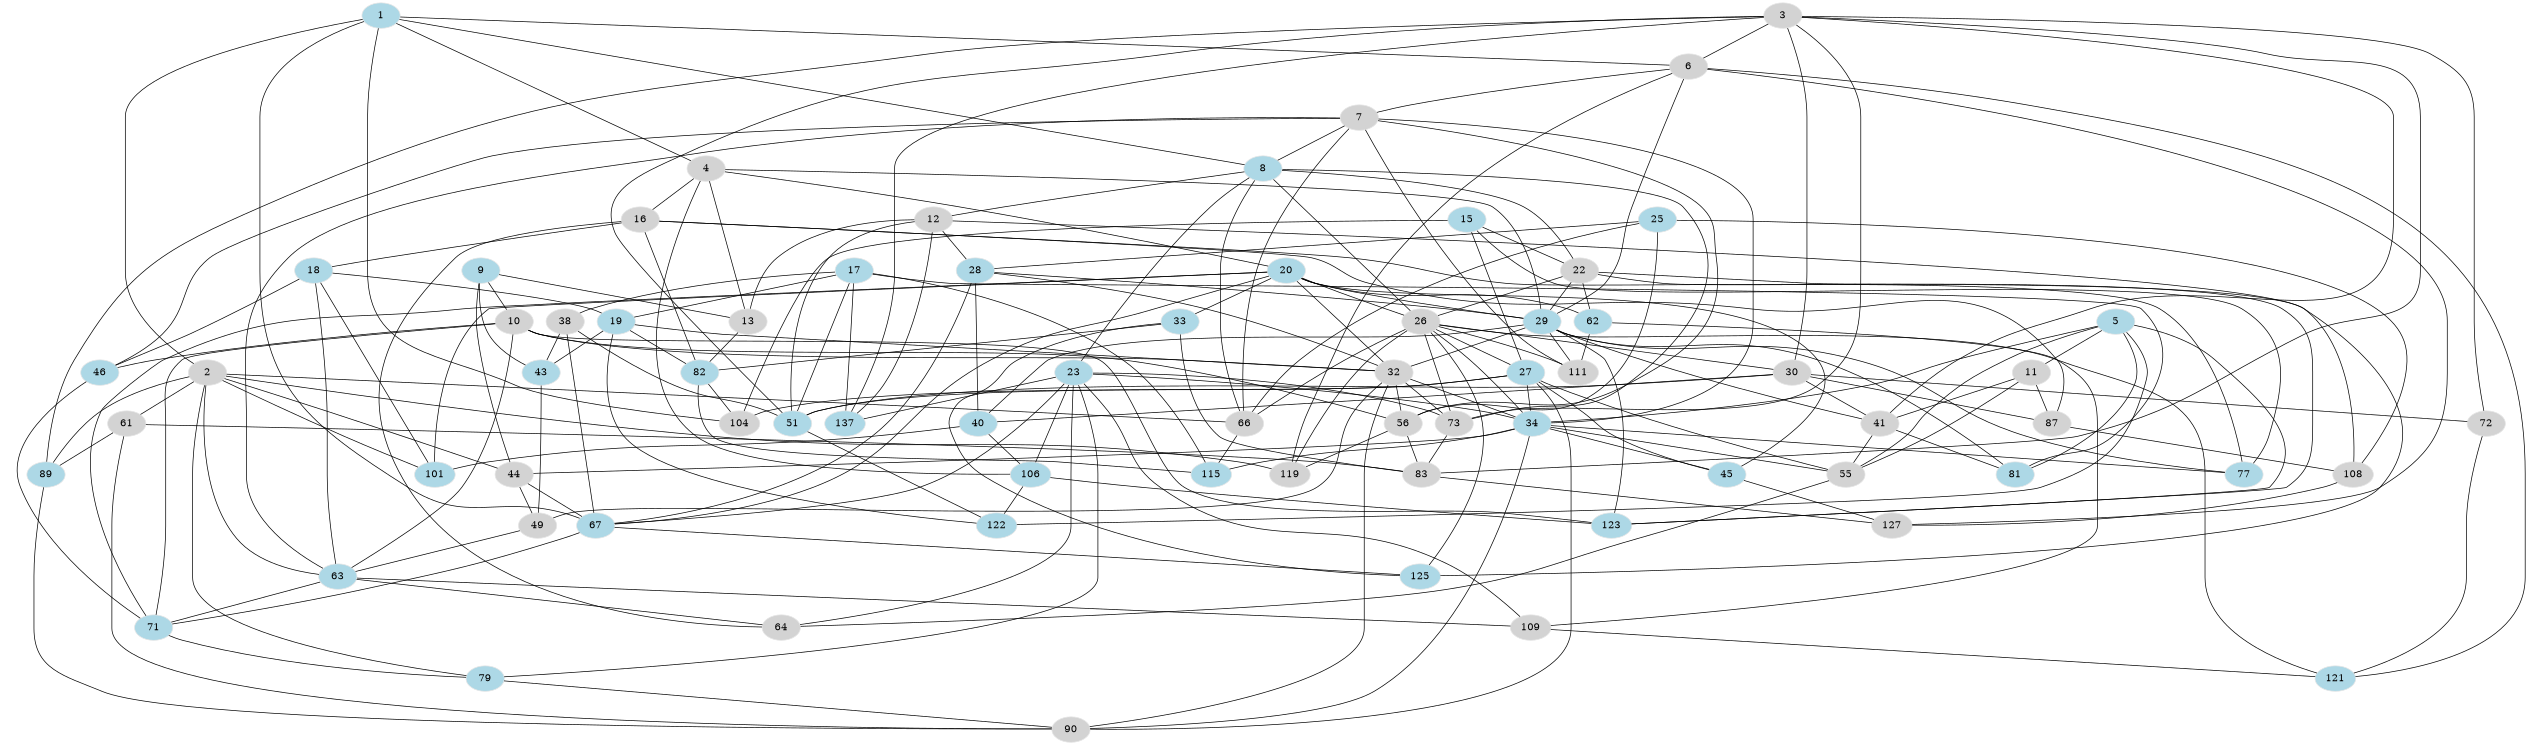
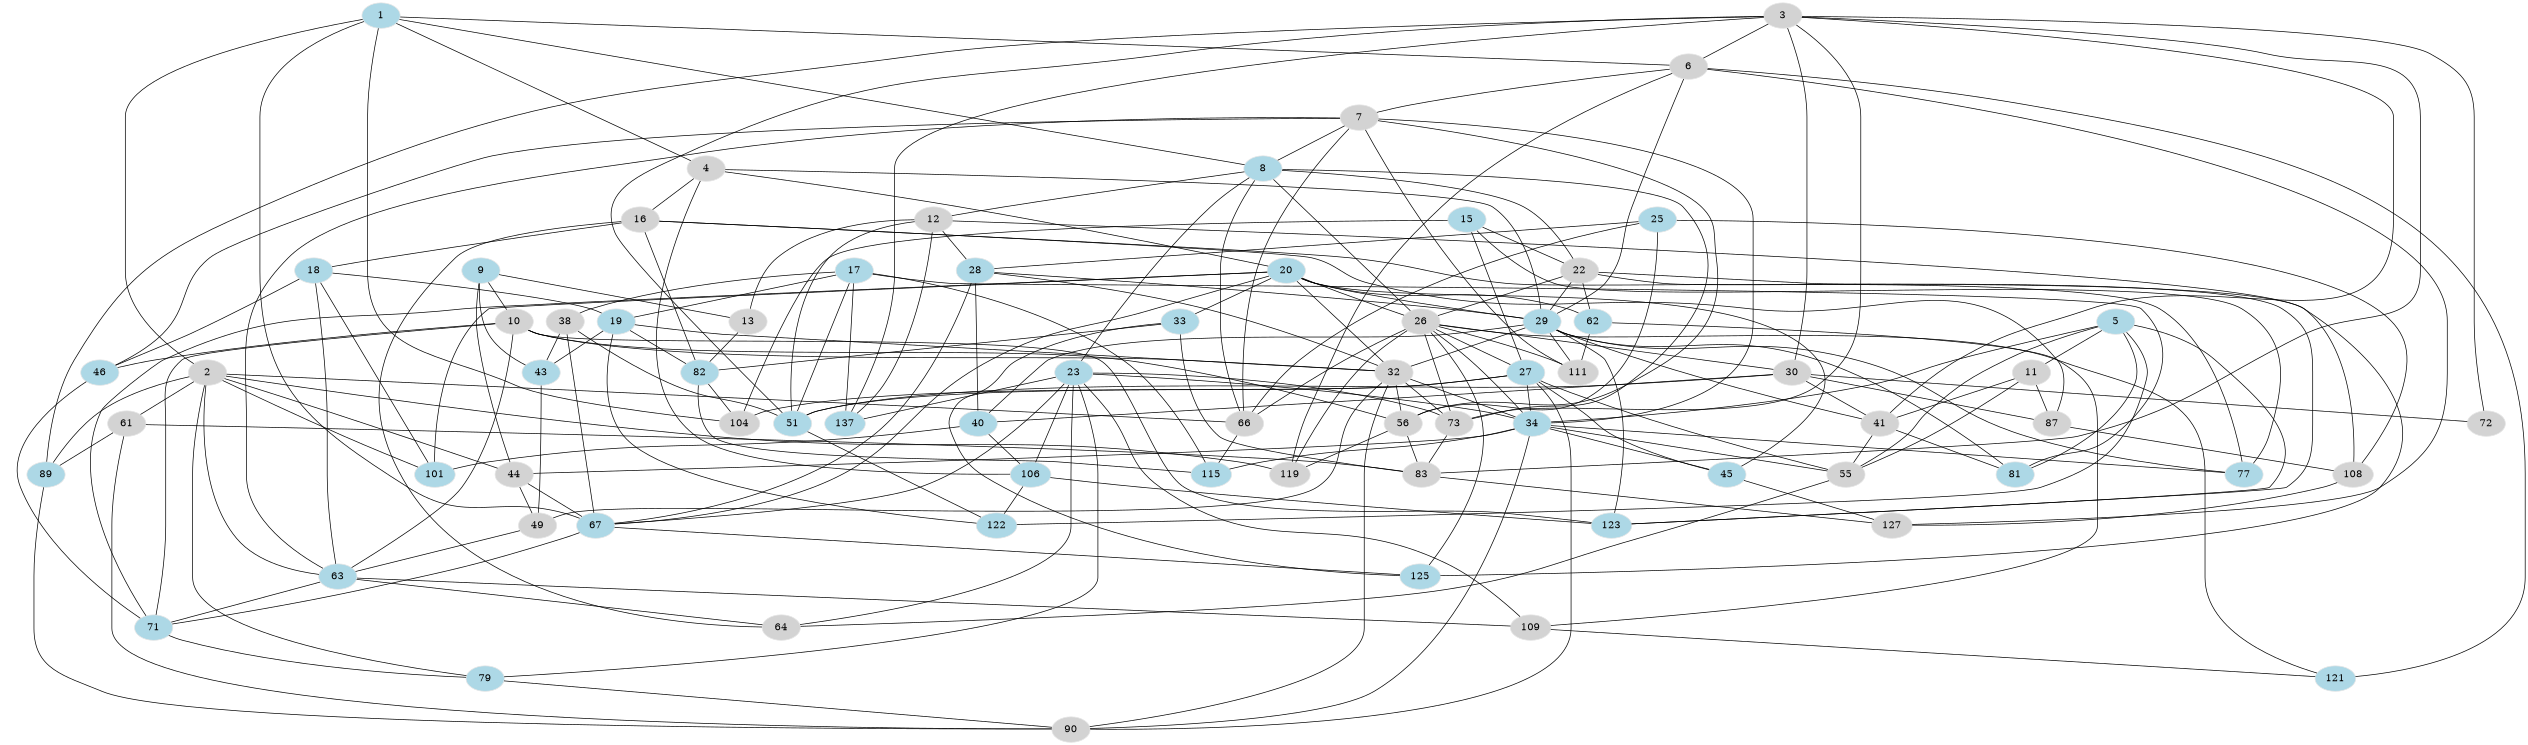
edge "4" -- "13": removed
edge "72" -- "121": removed
